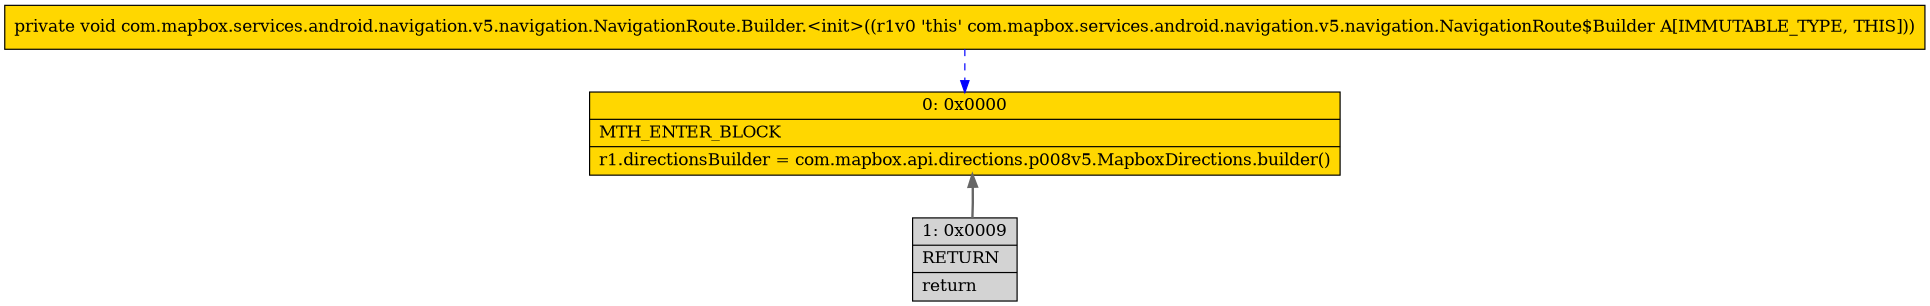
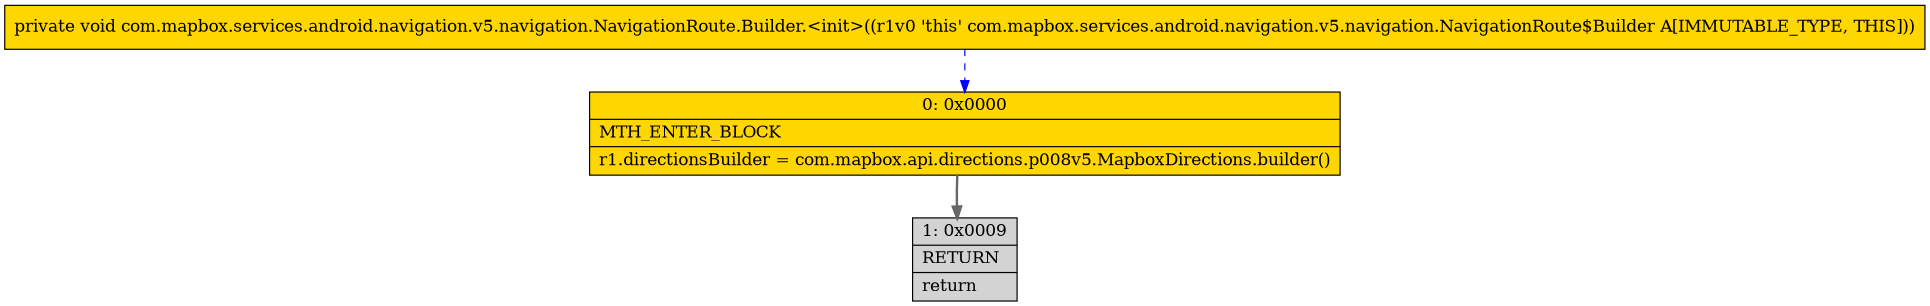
edge "1: 0x0009" -> "0: 0x0000": reversed
